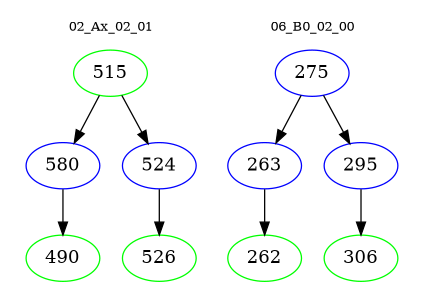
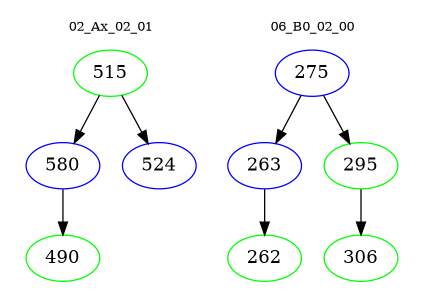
node "295": color blue -> green
node "526": removed
